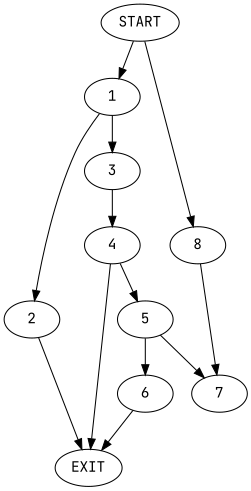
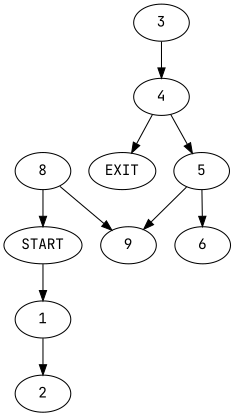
edge "1" -> "3": removed
edge "START" -> "8": reversed
edge "2" -> "EXIT": removed
node "7": label "7" -> "9"
edge "6" -> "EXIT": removed
